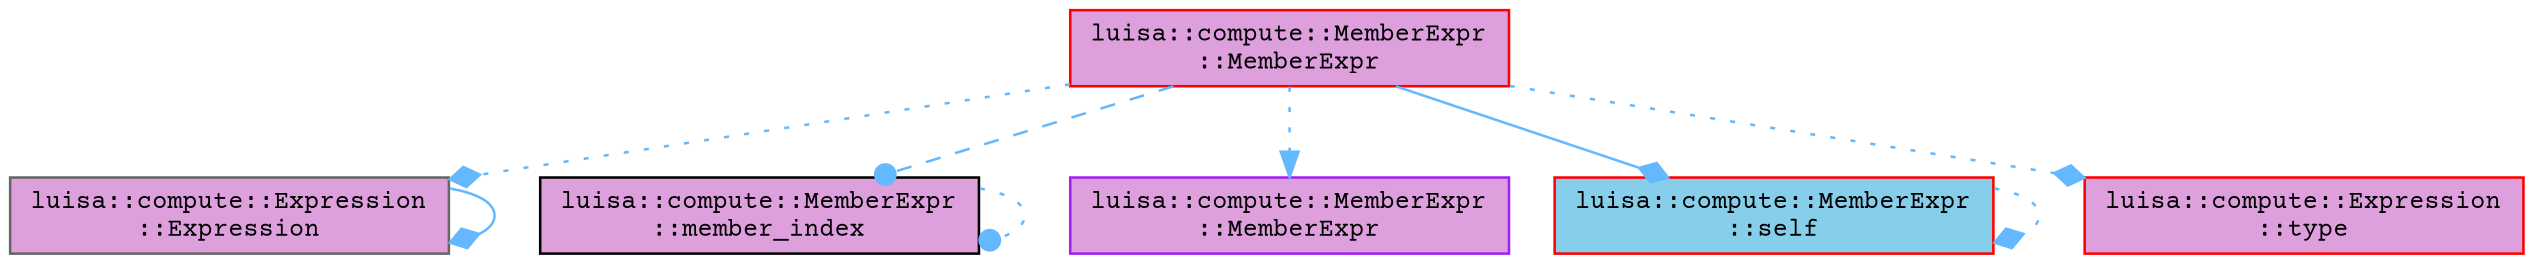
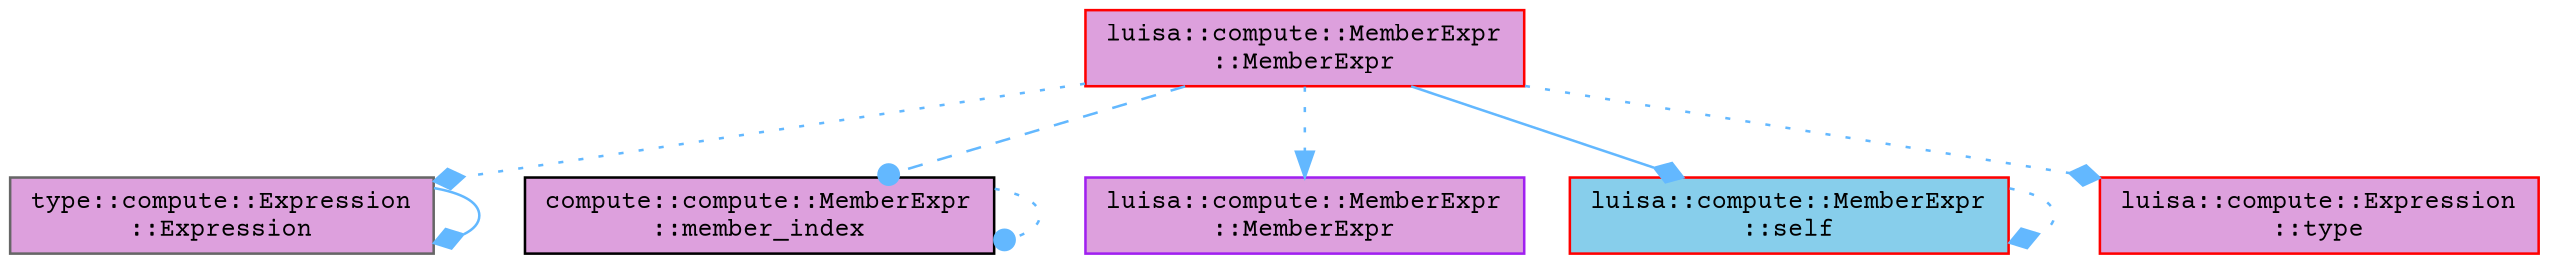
node "luisa::compute::Expression ::Expression": label "luisa::compute::Expression ::Expression" -> "type::compute::Expression ::Expression"
node "luisa::compute::MemberExpr ::member_index": label "luisa::compute::MemberExpr ::member_index" -> "compute::compute::MemberExpr ::member_index"
